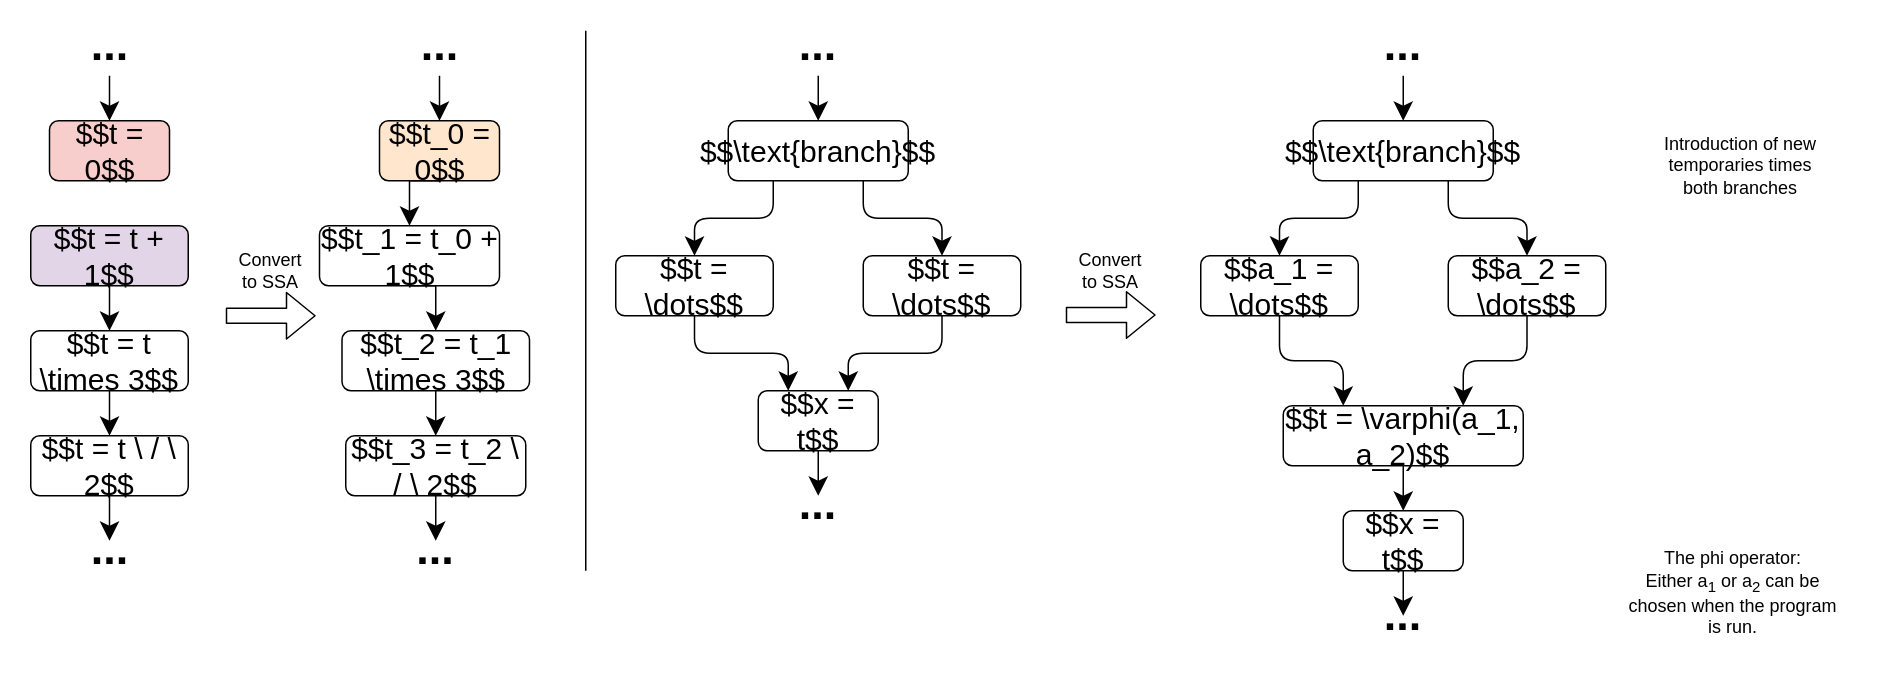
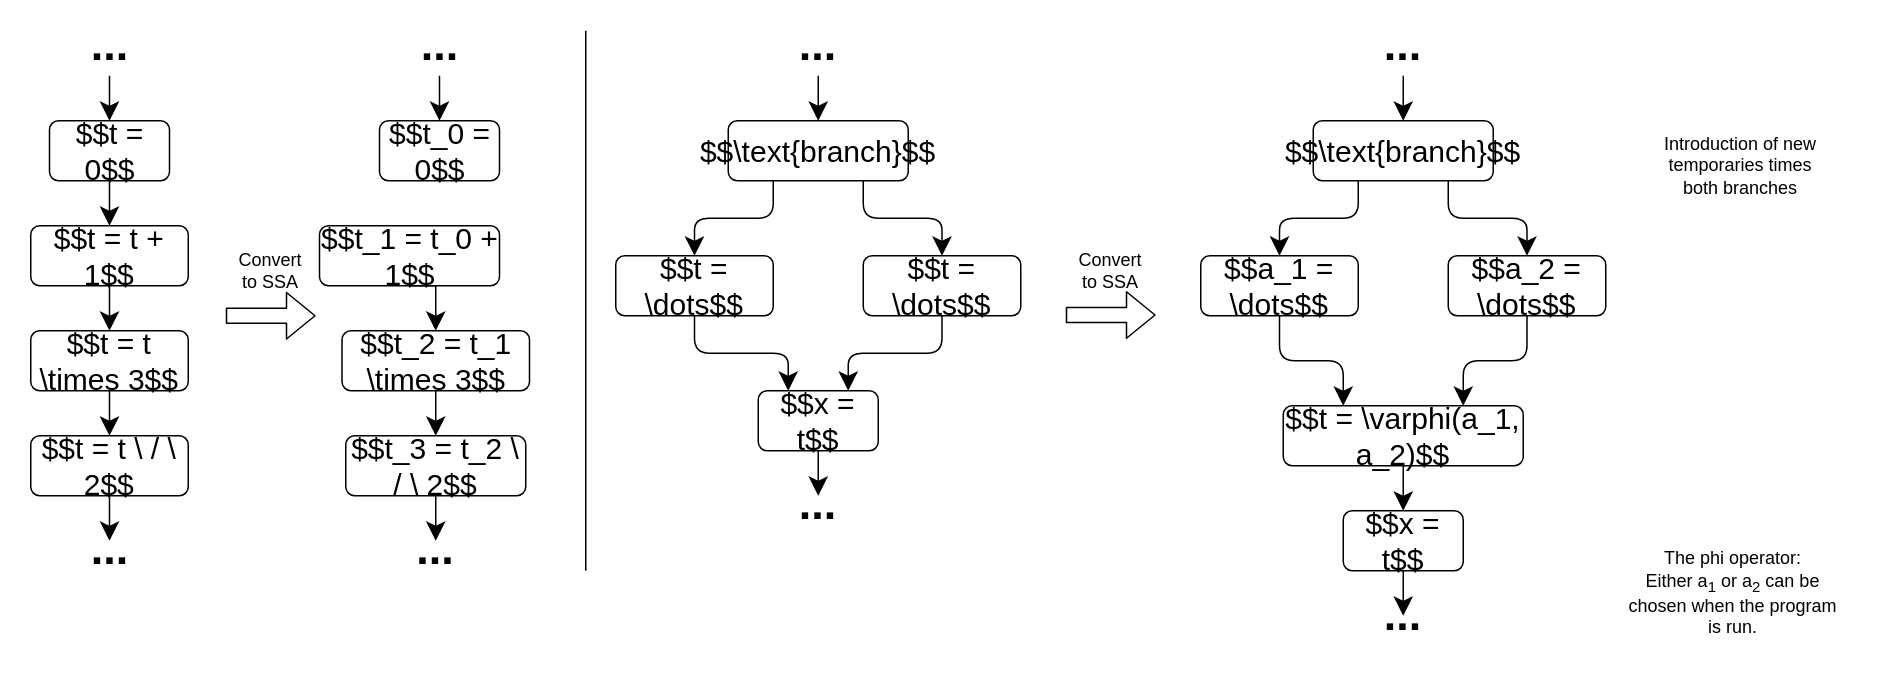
node "$$t = 0$$": fillcolor #f8cecc -> #ffffff
node "$$t_0 = 0$$": fillcolor #ffe6cc -> #ffffff
edge "$$t_0 = 0$$" -> "$$t_1 = t_0 + 1$$": removed
edge "$$t = 0$$" -> "$$t = t + 1$$": added
node "$$t = t + 1$$": fillcolor #e1d5e7 -> #ffffff
